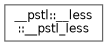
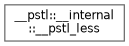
node "__pstl::__less ::__pstl_less": label "__pstl::__less ::__pstl_less" -> "__pstl::__internal ::__pstl_less"
